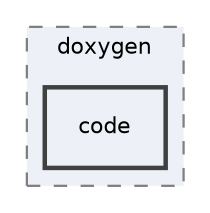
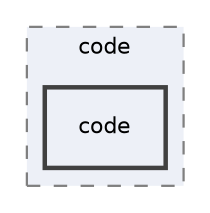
cluster "doxygen": label "doxygen" -> "code"
